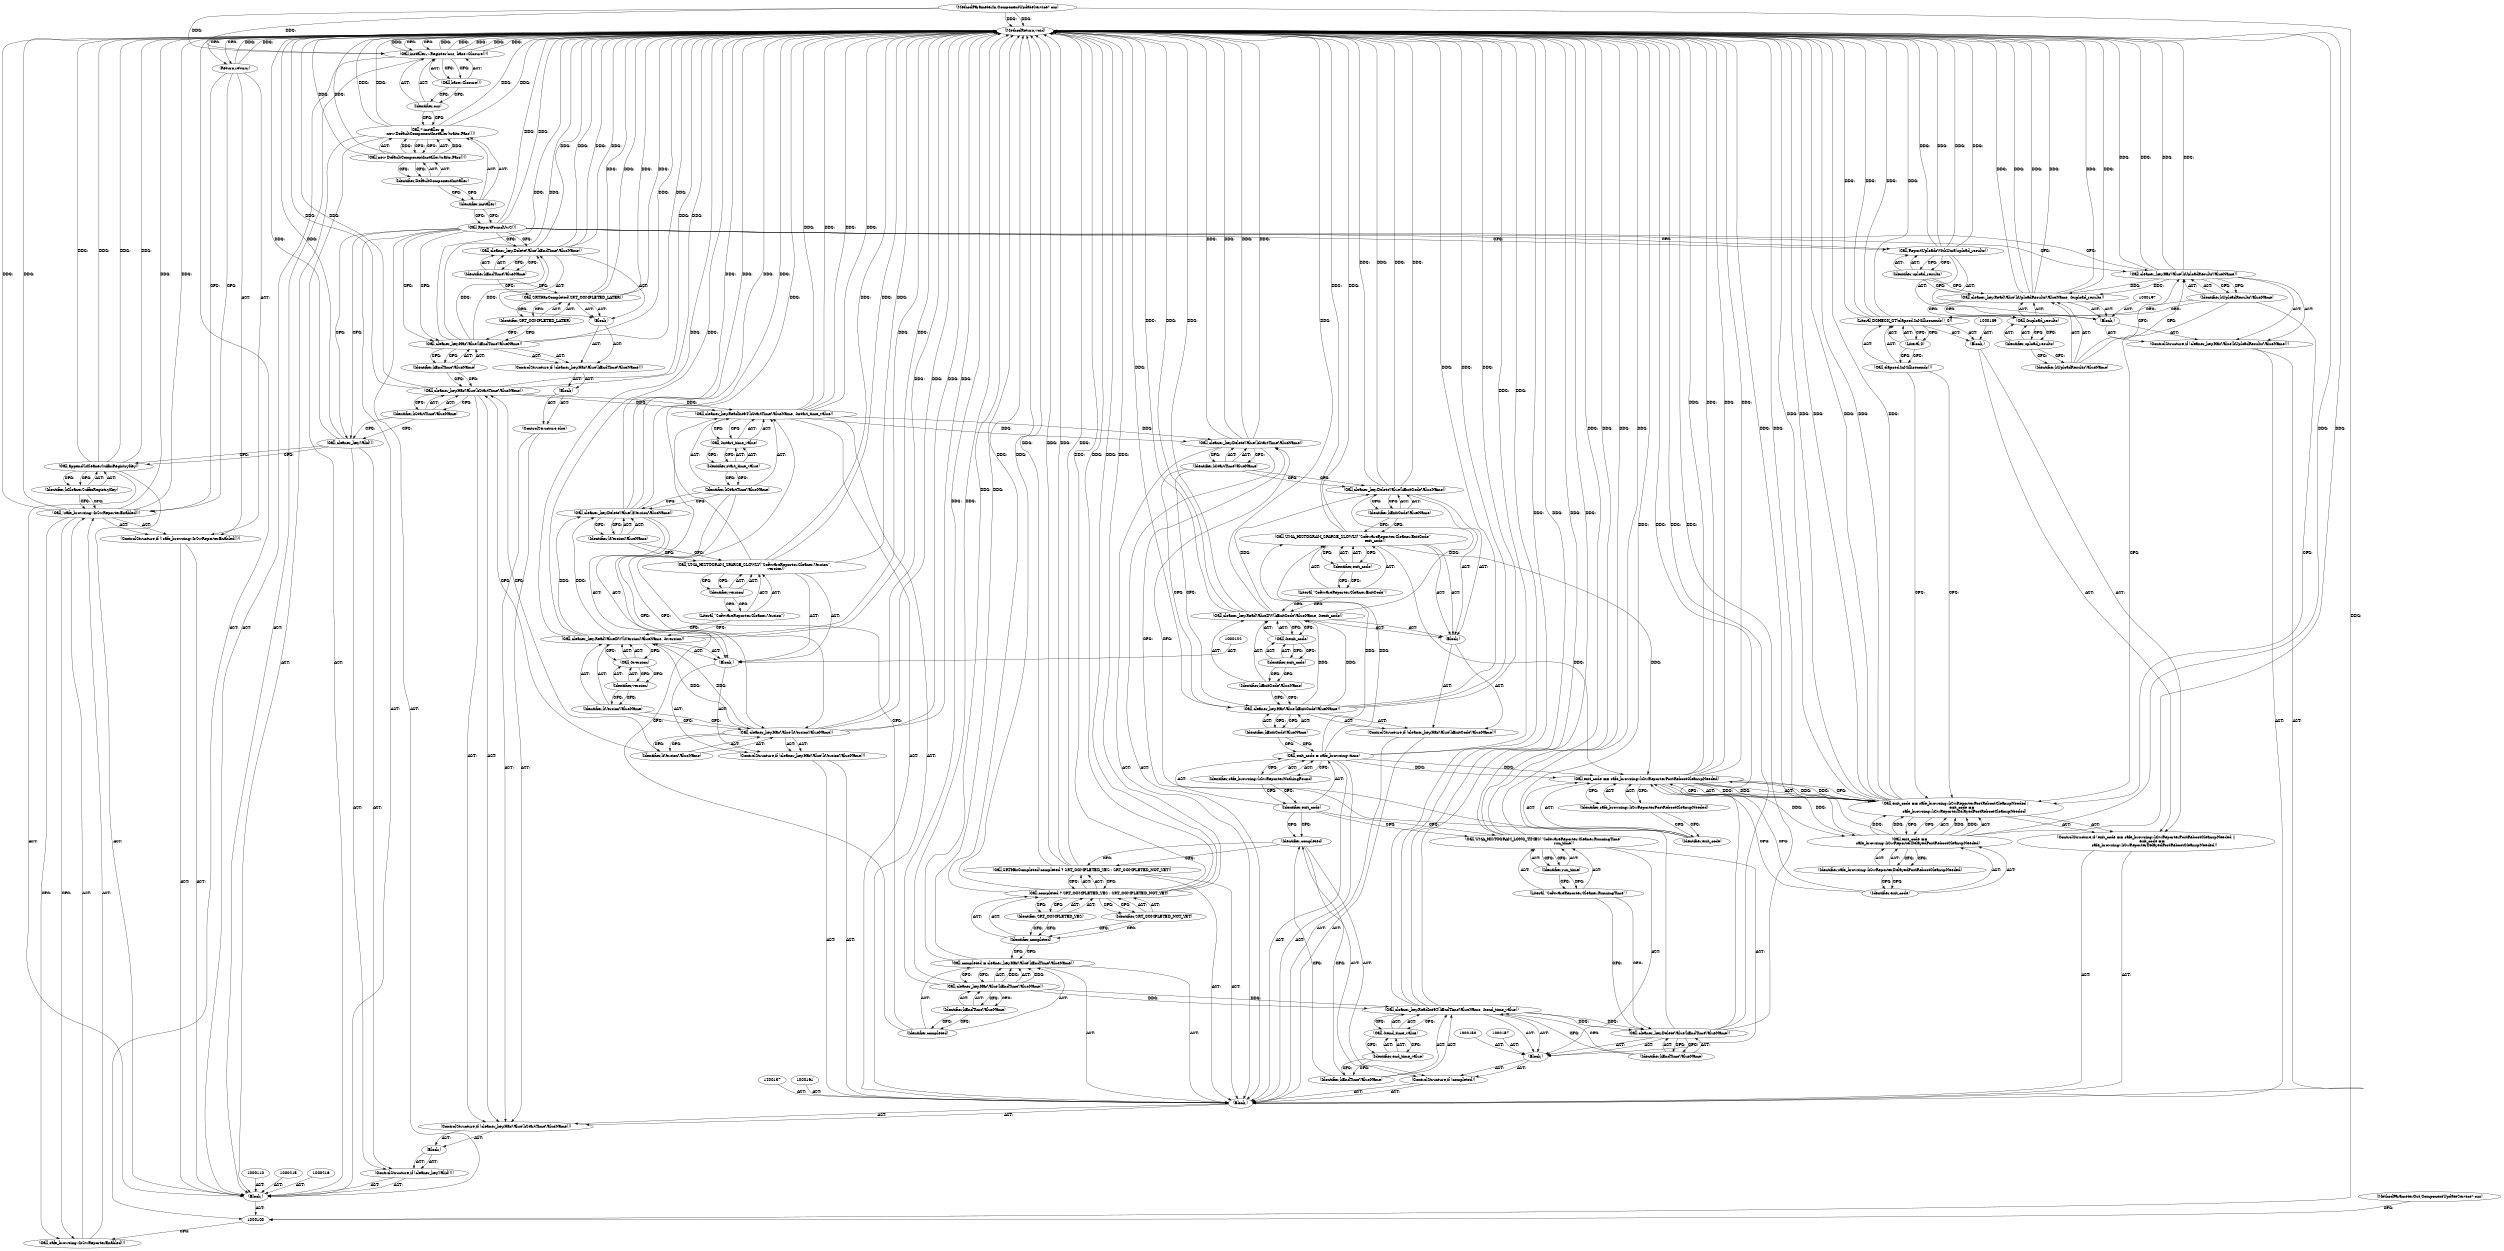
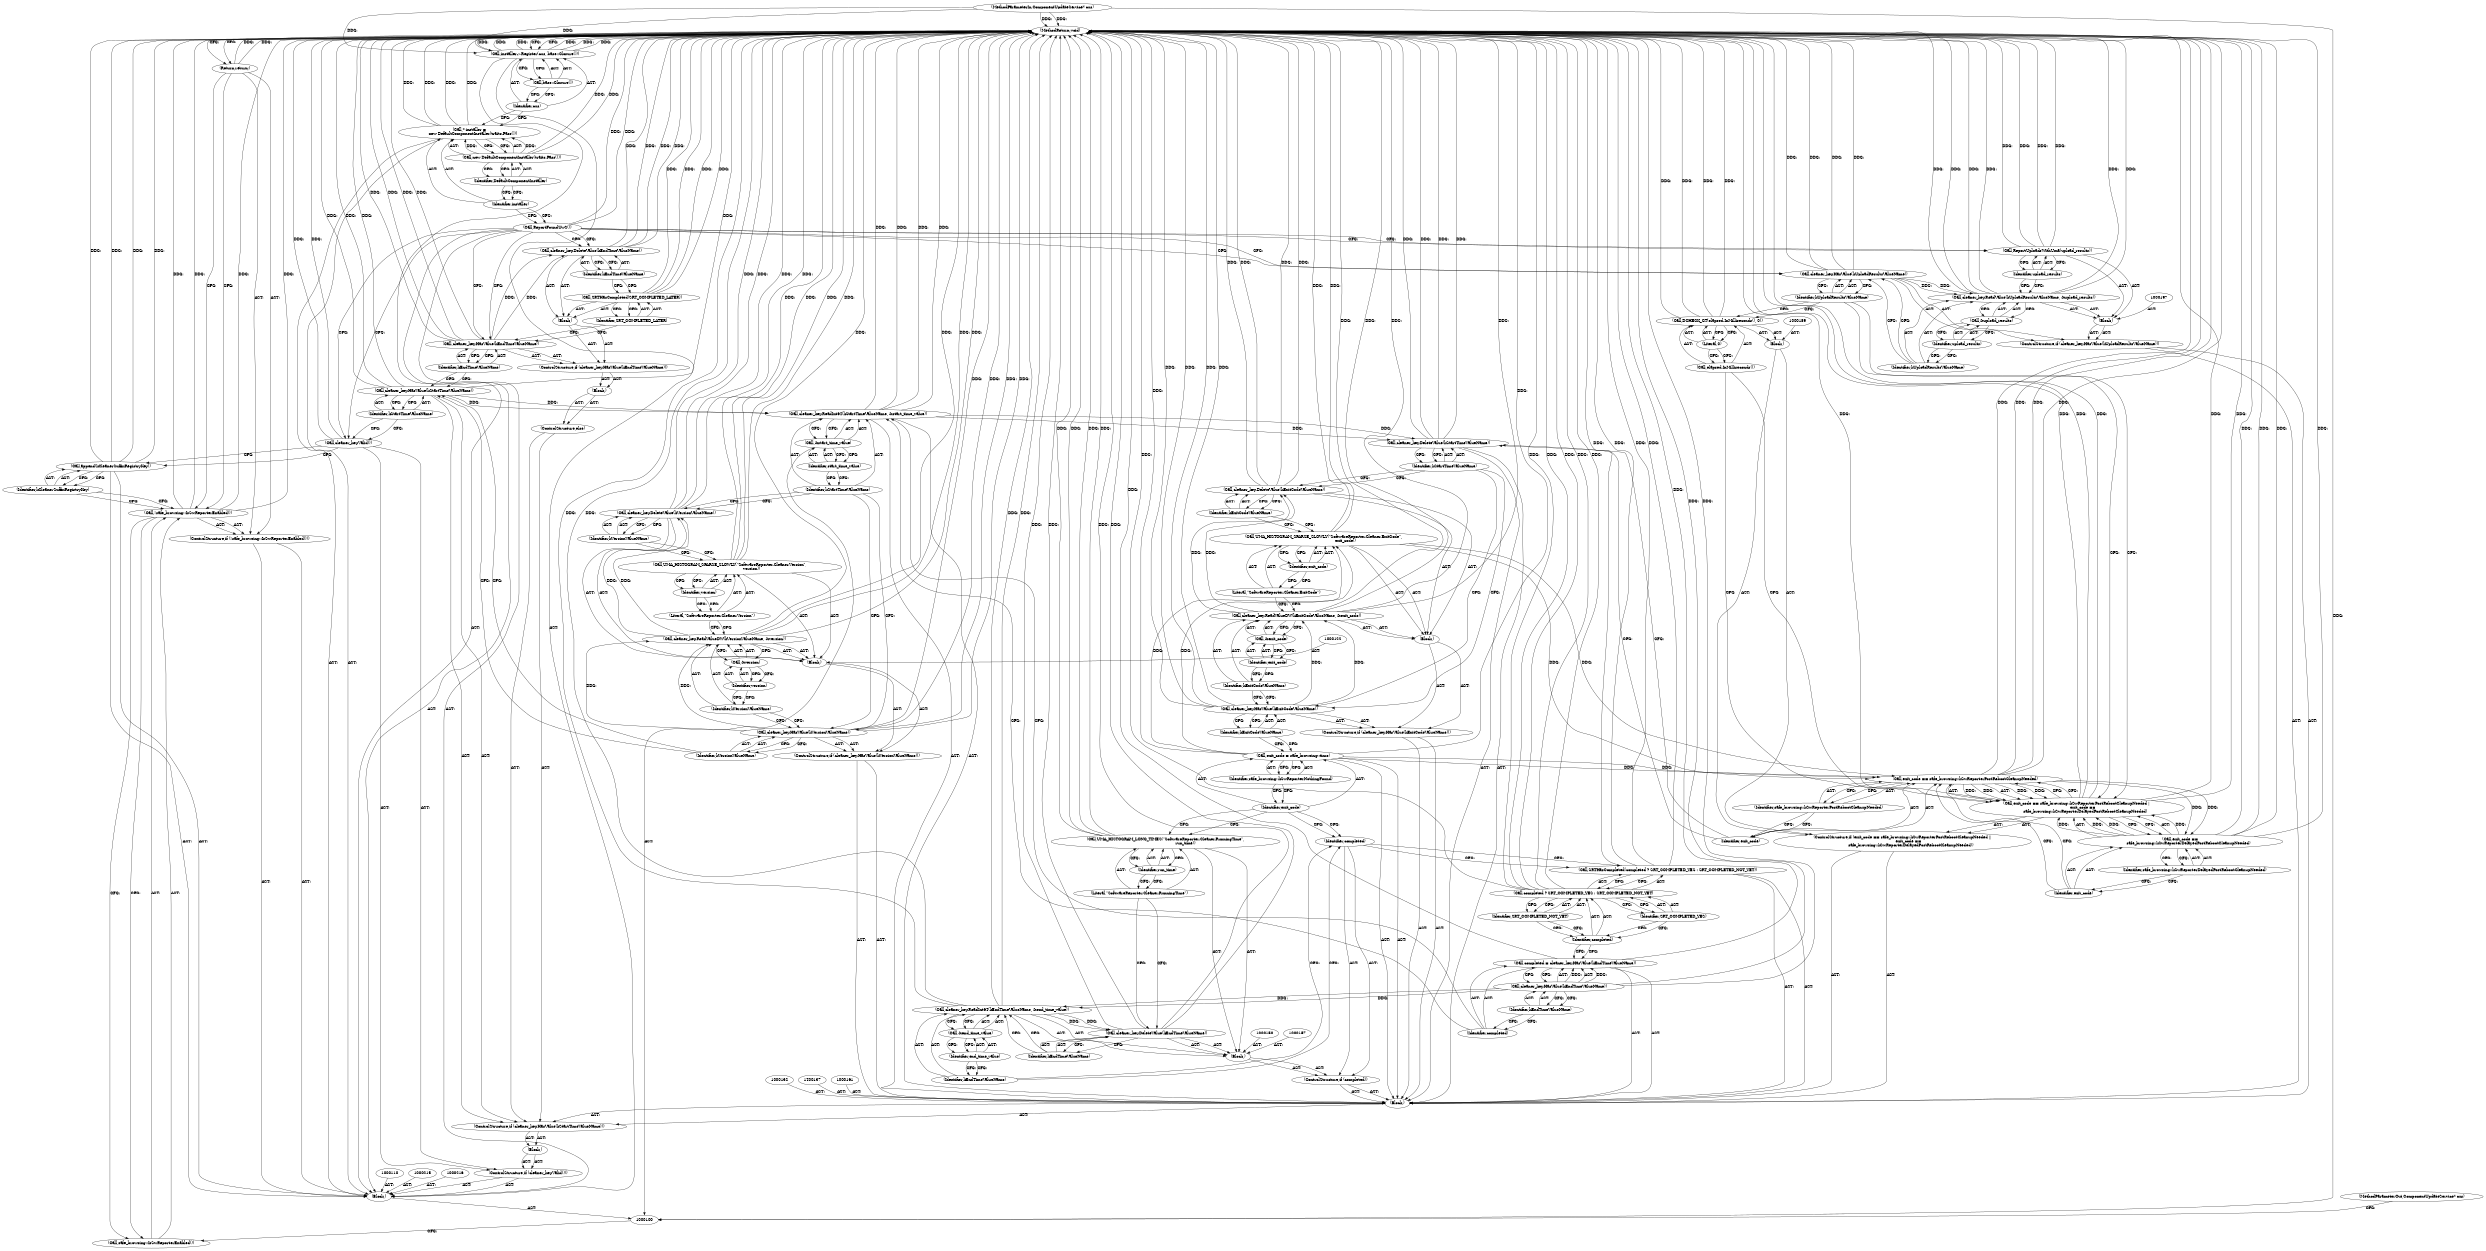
node "(Literal,DCHECK_GT(elapsed.InMilliseconds(), 0))": label "(Literal,DCHECK_GT(elapsed.InMilliseconds(), 0))" -> "(Call,DCHECK_GT(elapsed.InMilliseconds(), 0))"
edge "(MethodReturn,void)" -> "1000100": now "(Call,&start_time_value)" -> "1000100"
node "1000132": added
